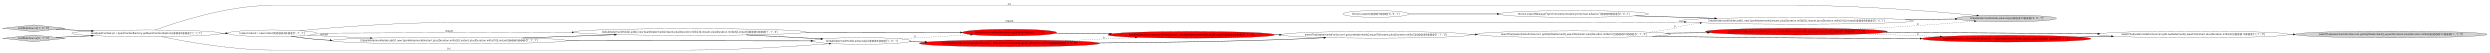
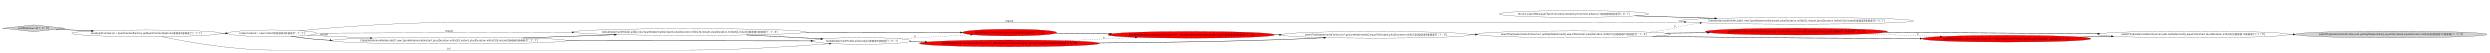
node "thrown.expect()@@@7@@@['0', '0', '1']": removed
node "GlobalWatermarkHolder.advance(jsc)@@@10@@@['0', '0', '1']": removed
node "testMultiSource['0', '1', '0']": removed
